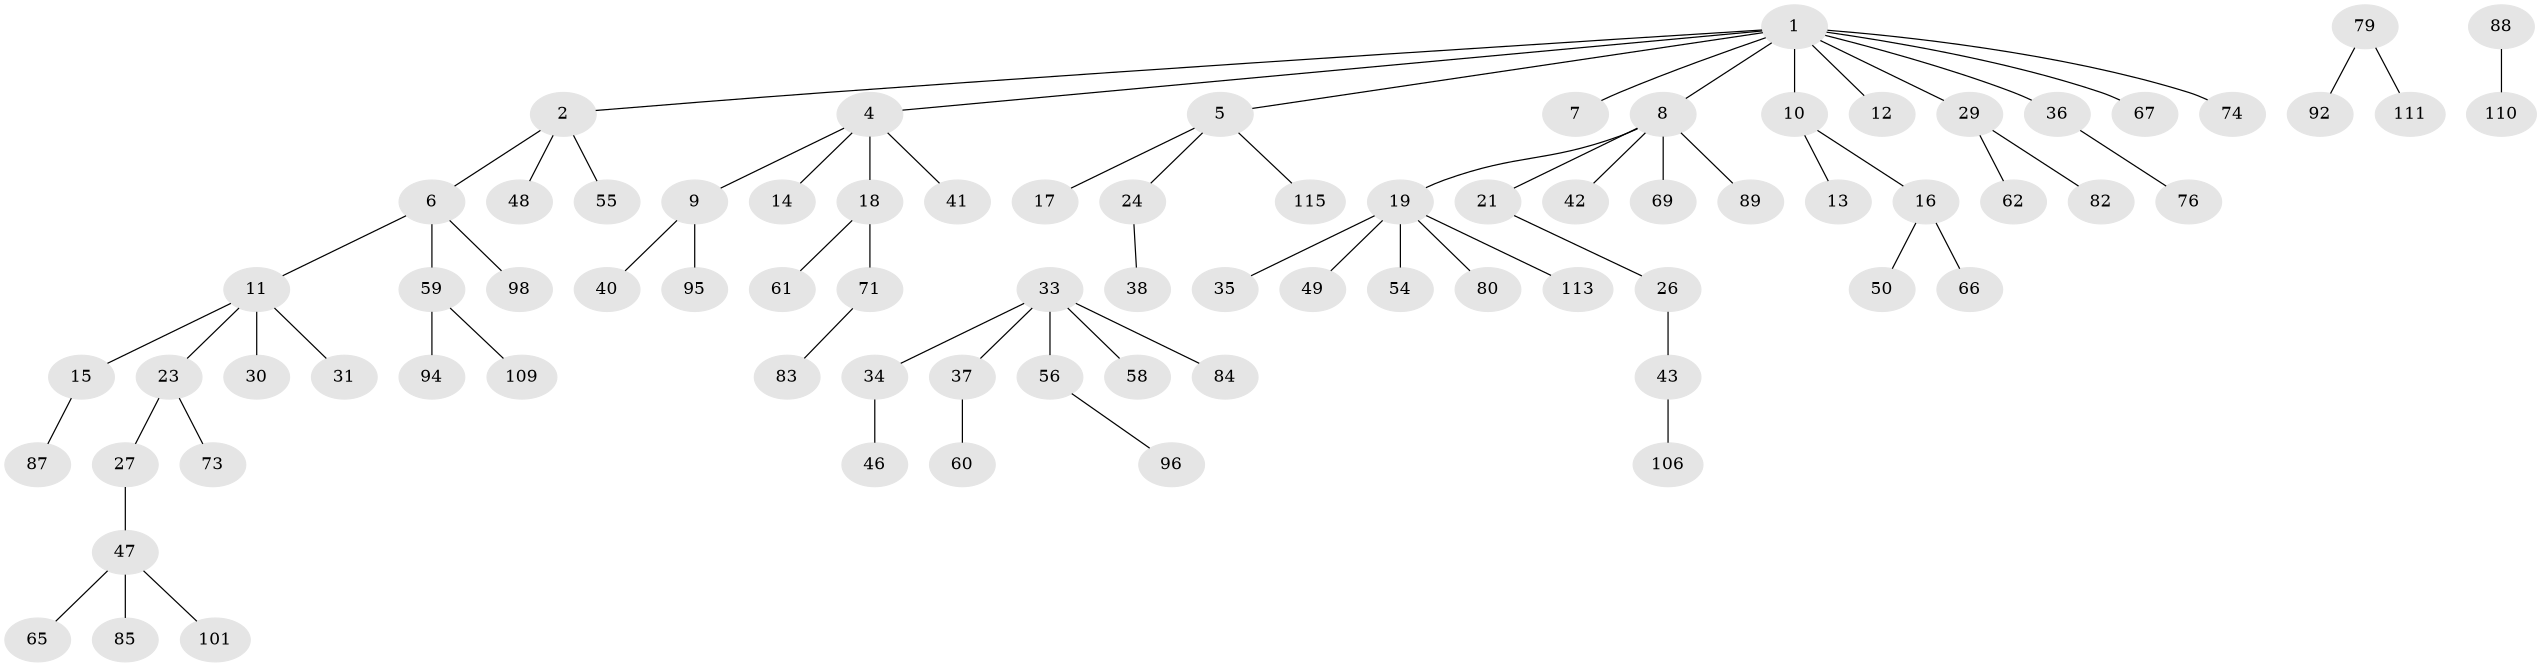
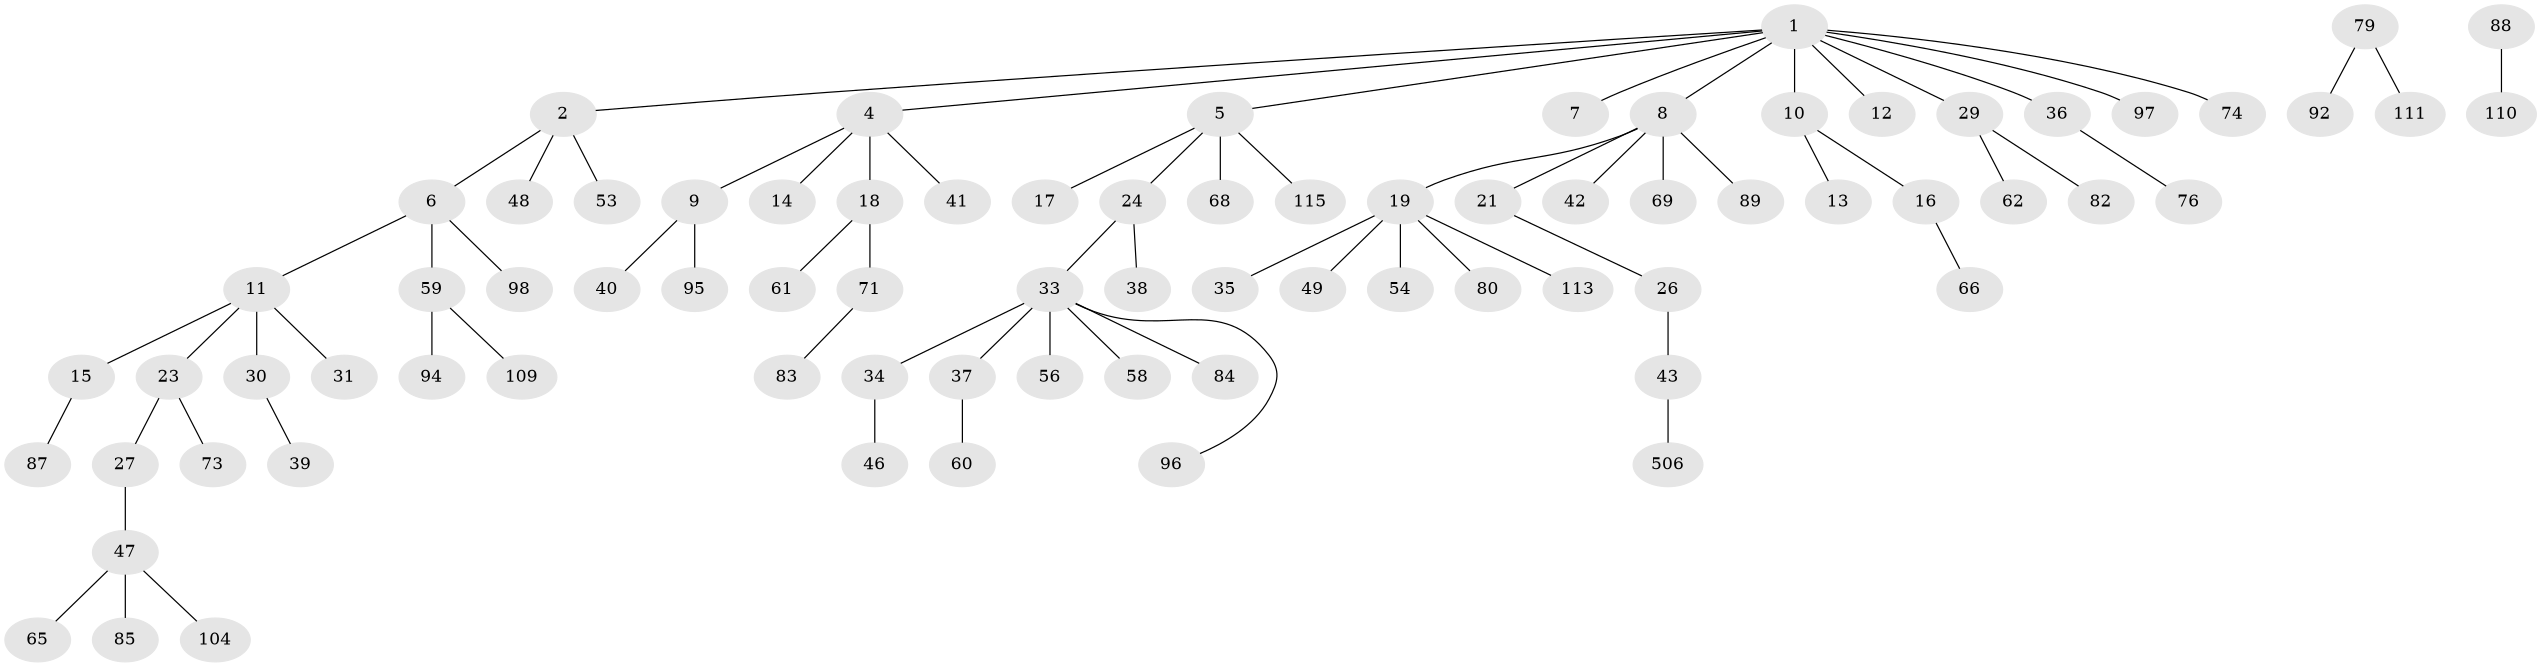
node "67": label "67" -> "97"
node "55": label "55" -> "53"
node "68": added
edge "24" -- "33": added
node "50": removed
edge "56" -- "96": now "33" -- "96"
node "39": added
node "106": label "106" -> "506"
node "101": label "101" -> "104"
